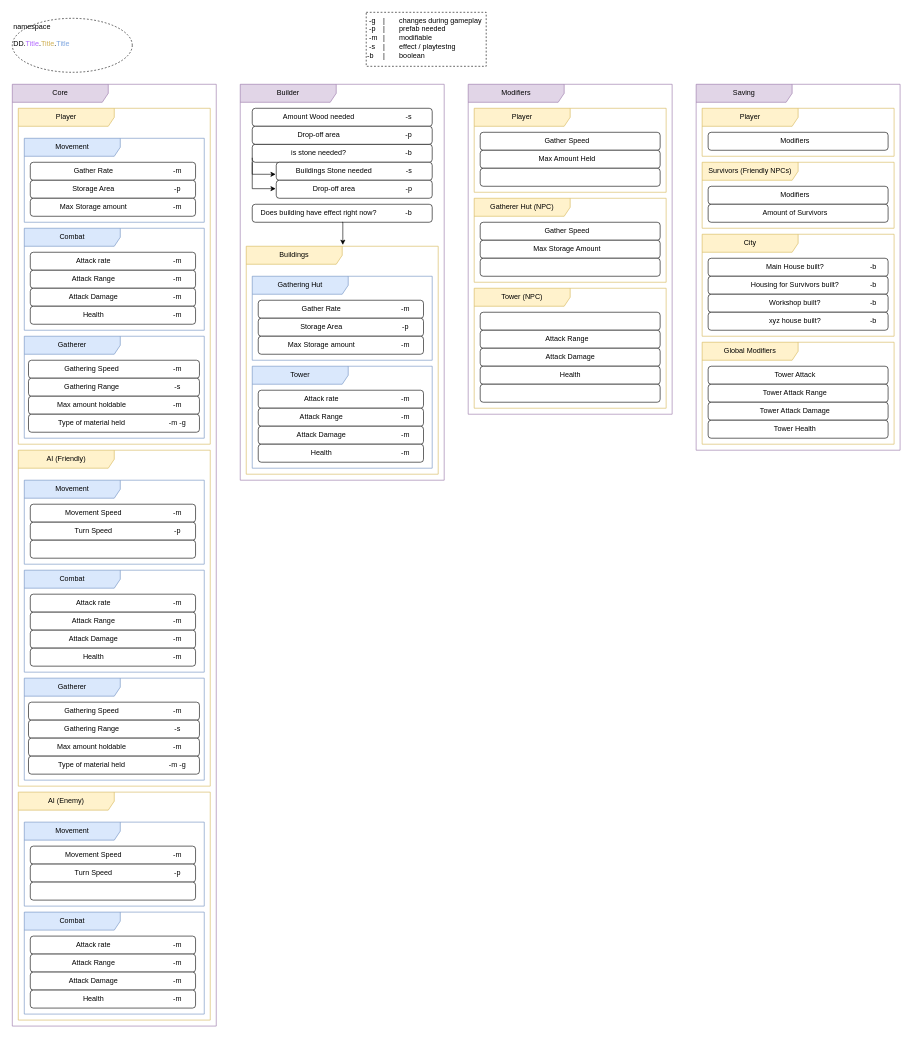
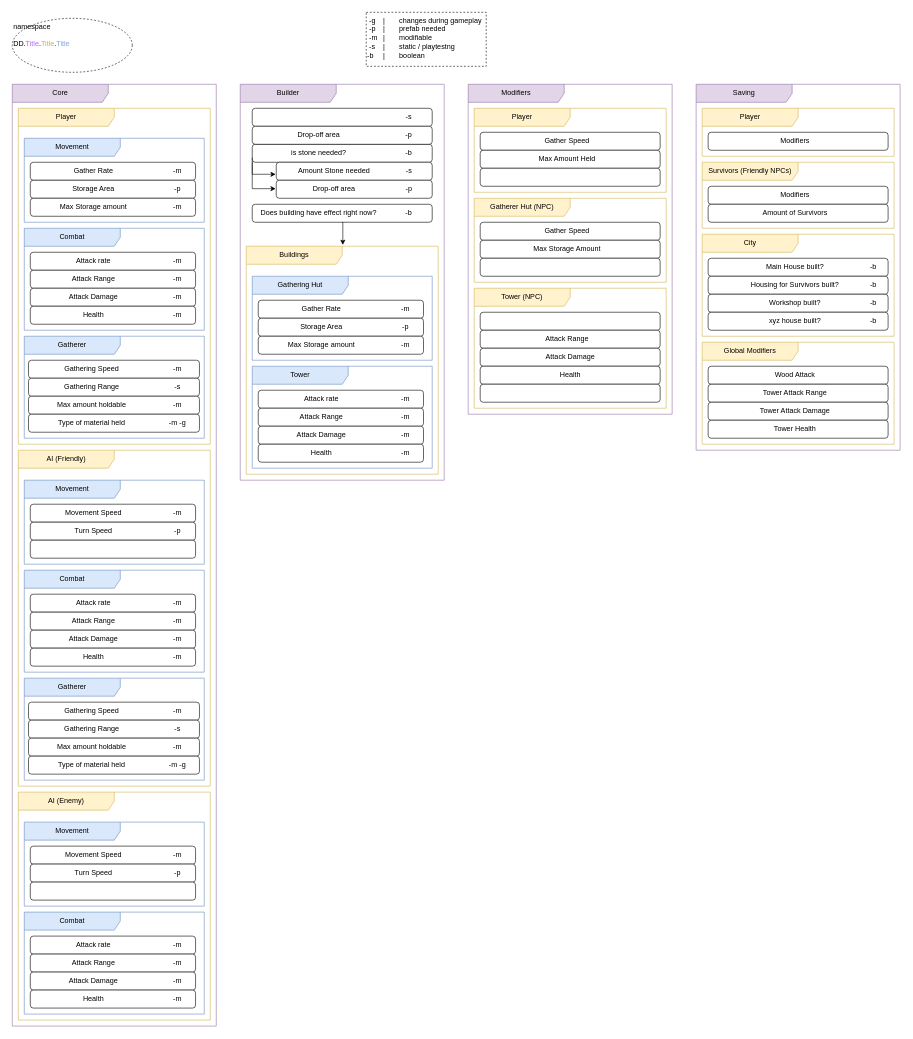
node "-g | changes during gameplay -p | prefab needed -m | modifiable -s | effect / playtestng -b | boolean": label "-g | changes during gameplay -p | prefab needed -m | modifiable -s | effect / playtestng -b | boolean" -> "-g | changes during gameplay -p | prefab needed -m | modifiable -s | static / playtestng -b | boolean"
node "Amount Wood needed": removed
node "Buildings Stone needed": label "Buildings Stone needed" -> "Amount Stone needed"
node "Tower Attack": label "Tower Attack" -> "Wood Attack"
